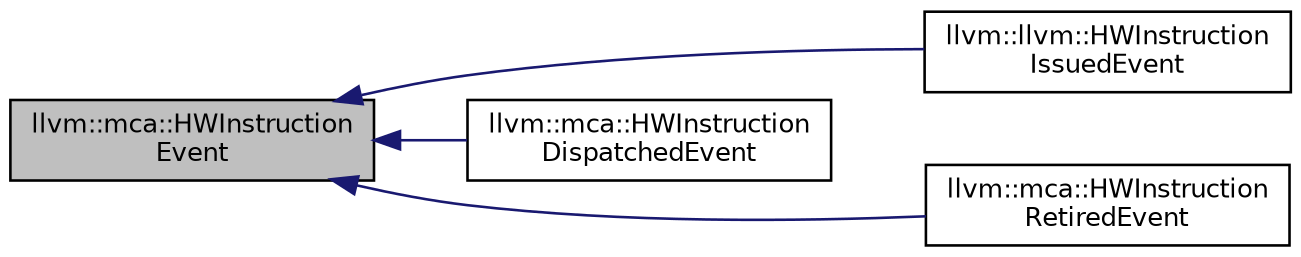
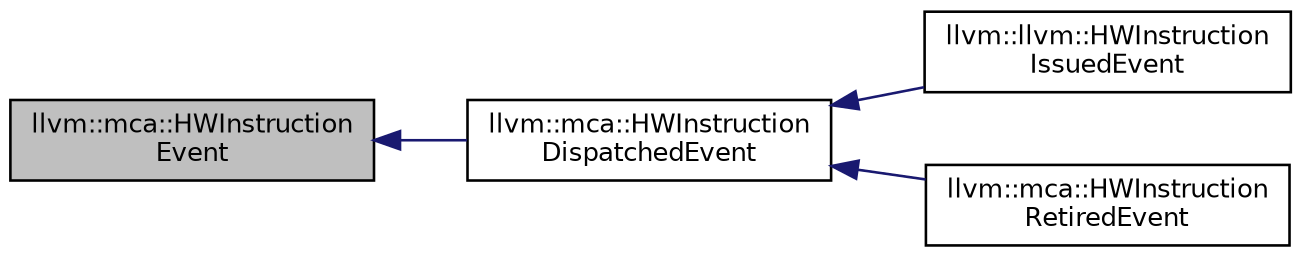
edge "llvm::llvm::HWInstruction IssuedEvent" -> "llvm::mca::HWInstruction Event": now "llvm::llvm::HWInstruction IssuedEvent" -> "llvm::mca::HWInstruction DispatchedEvent"
edge "llvm::mca::HWInstruction RetiredEvent" -> "llvm::mca::HWInstruction Event": now "llvm::mca::HWInstruction RetiredEvent" -> "llvm::mca::HWInstruction DispatchedEvent"
